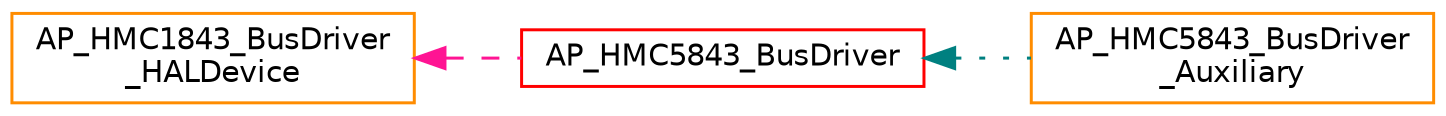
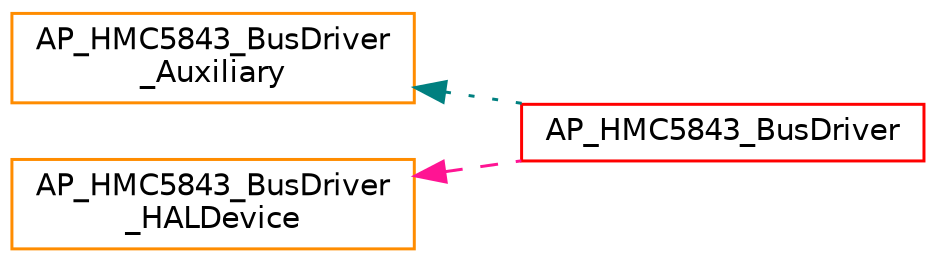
node "AP_HMC1843_BusDriver _HALDevice": label "AP_HMC1843_BusDriver _HALDevice" -> "AP_HMC5843_BusDriver _HALDevice"
edge "AP_HMC5843_BusDriver _Auxiliary" -> "AP_HMC5843_BusDriver": reversed
